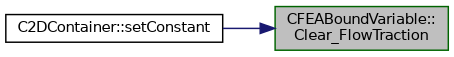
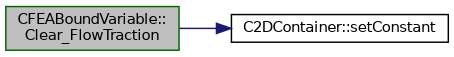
edge "C2DContainer::setConstant" -> "CFEABoundVariable:: Clear_FlowTraction": reversed
